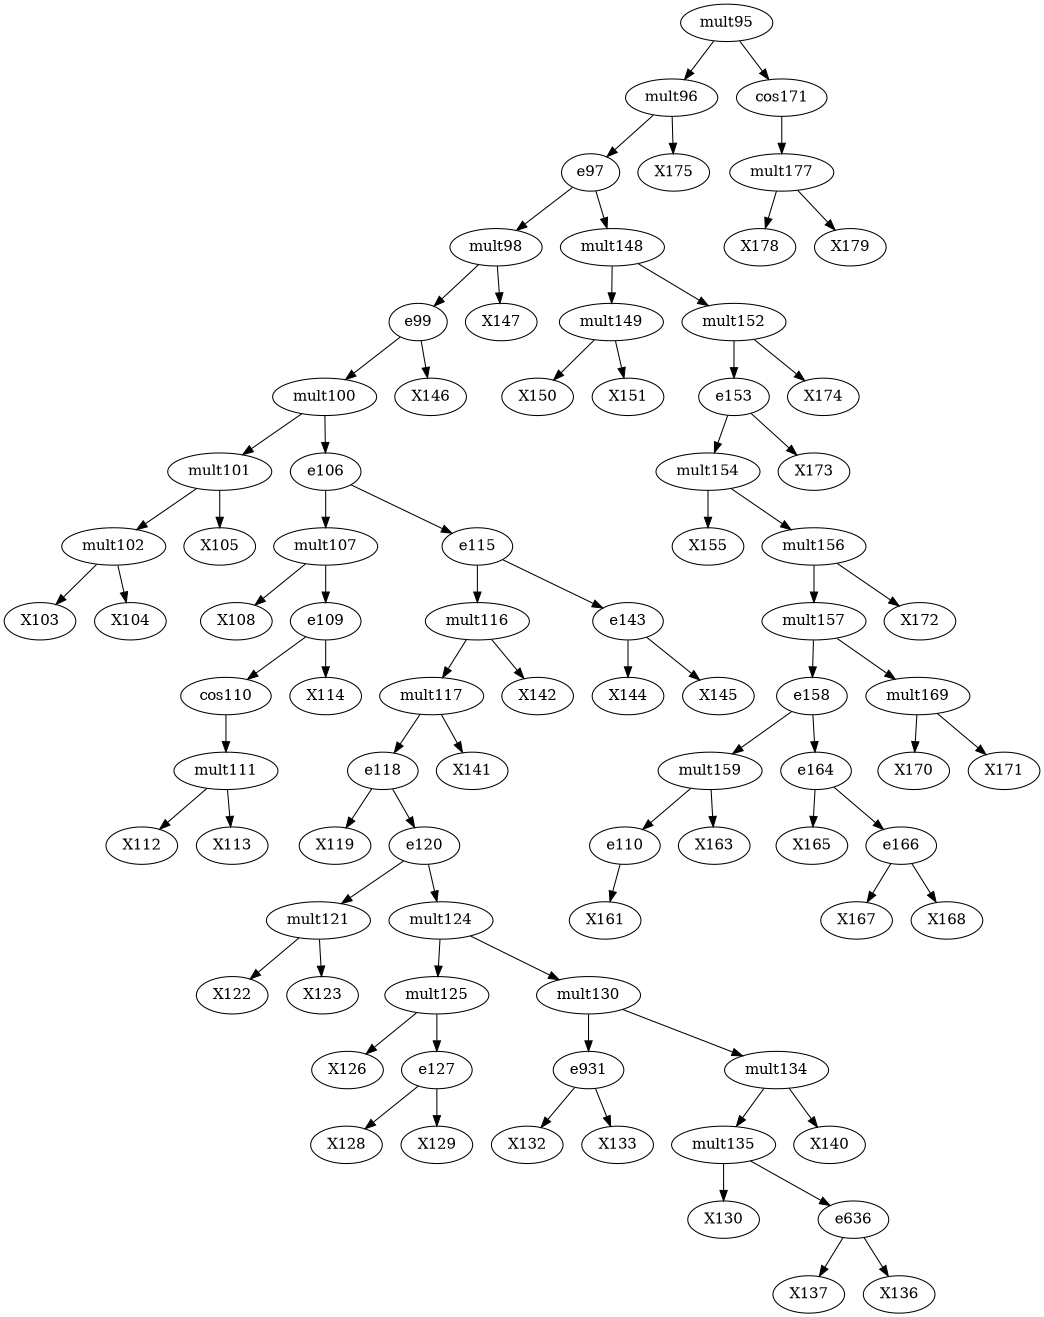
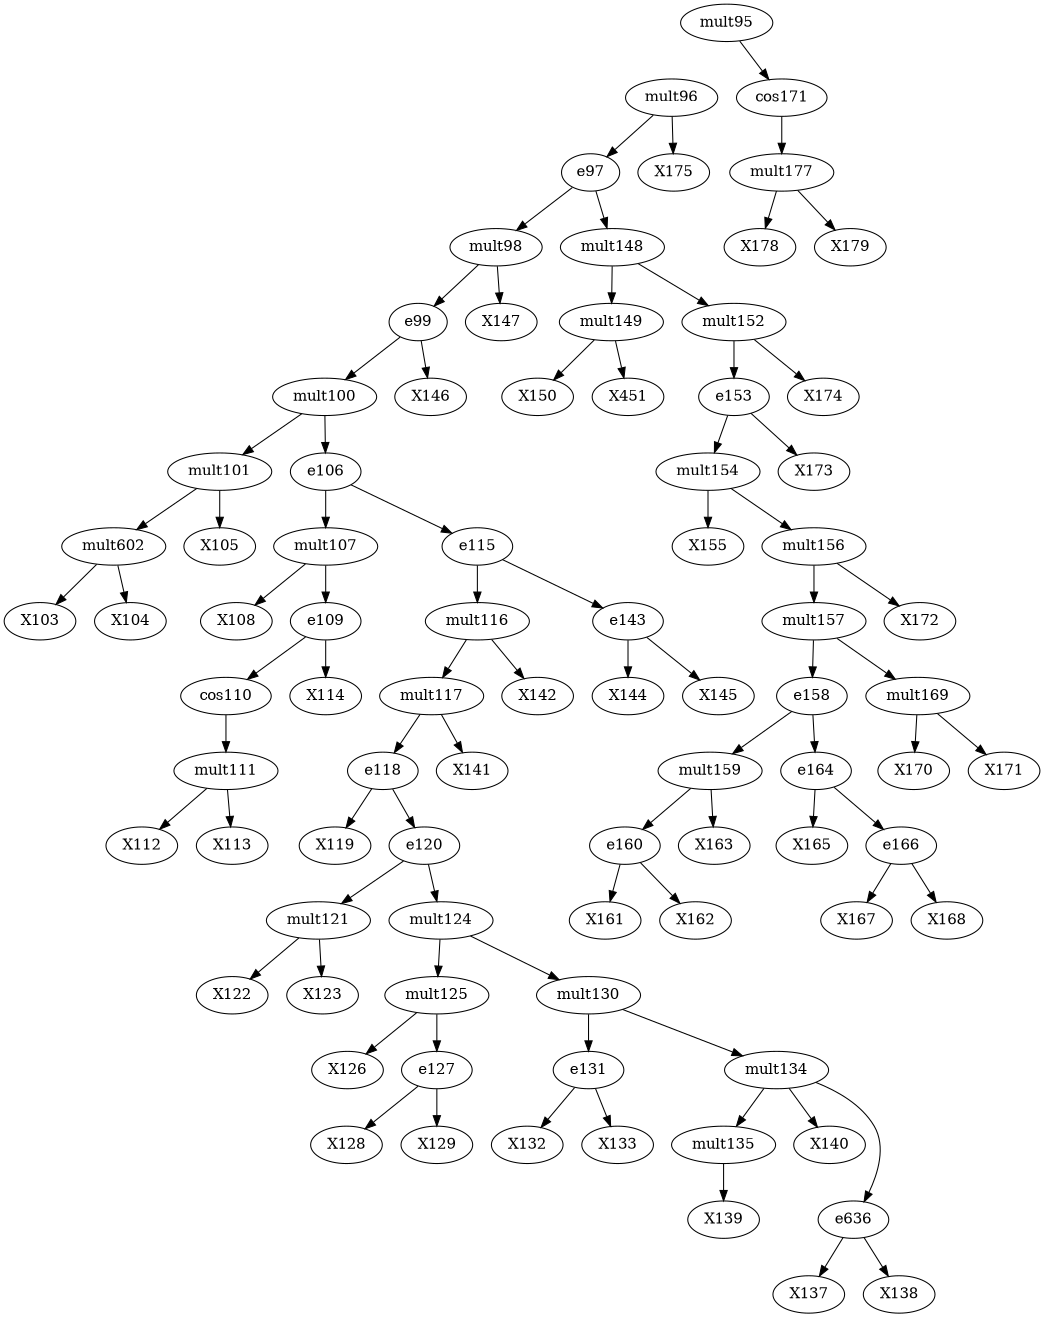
edge "mult95" -> "mult96": removed
node "X151": label "X151" -> "X451"
node "mult102": label "mult102" -> "mult602"
node "e110": label "e110" -> "e160"
node "X162": added
node "e931": label "e931" -> "e131"
edge "mult135" -> "e636": now "mult134" -> "e636"
node "X130": label "X130" -> "X139"
node "X136": label "X136" -> "X138"
